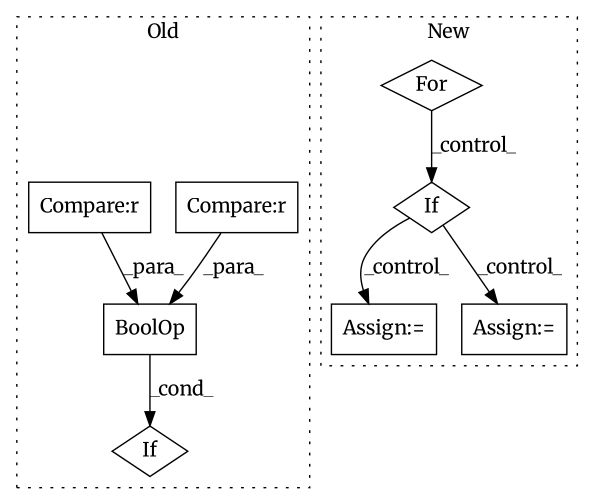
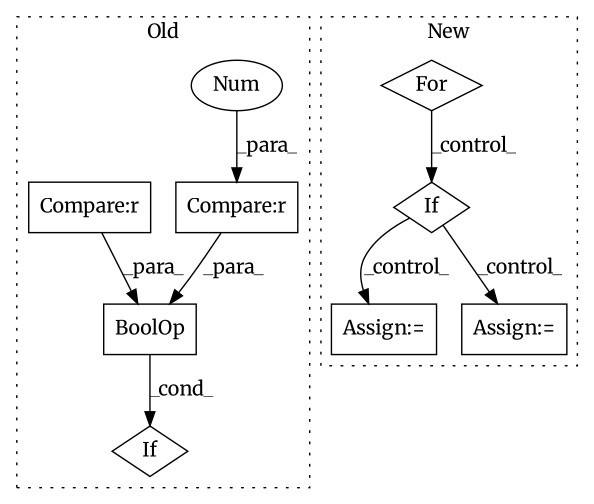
node "Num": added
